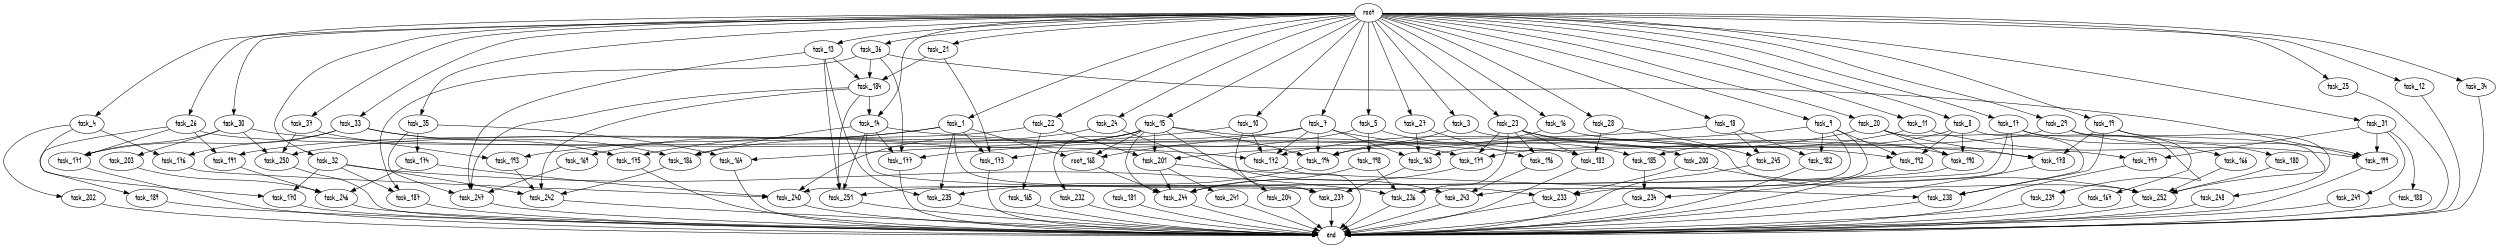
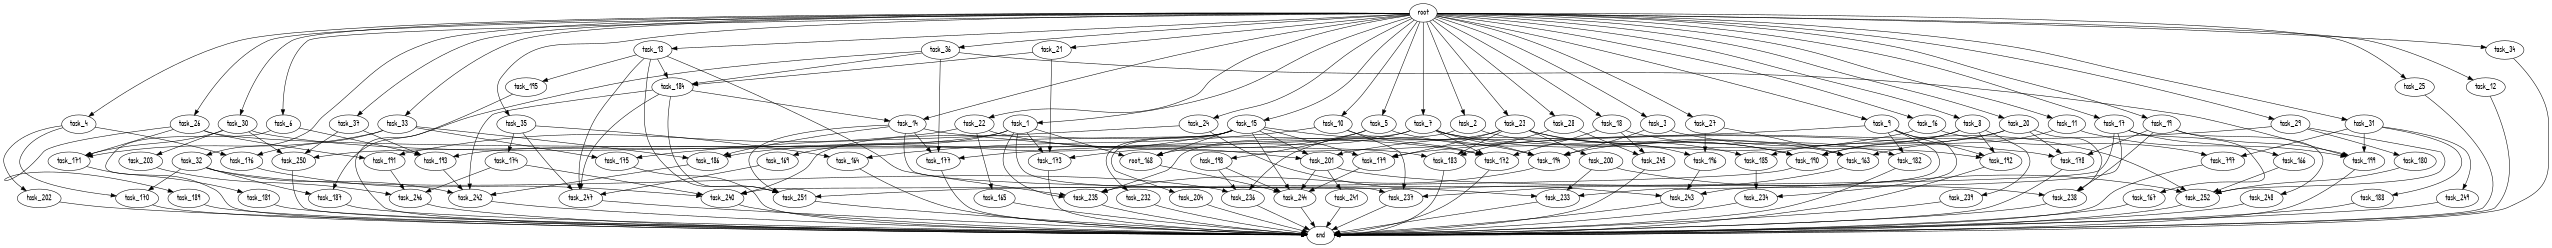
node "task_195": added
node "task_6": added
node "task_2": added
